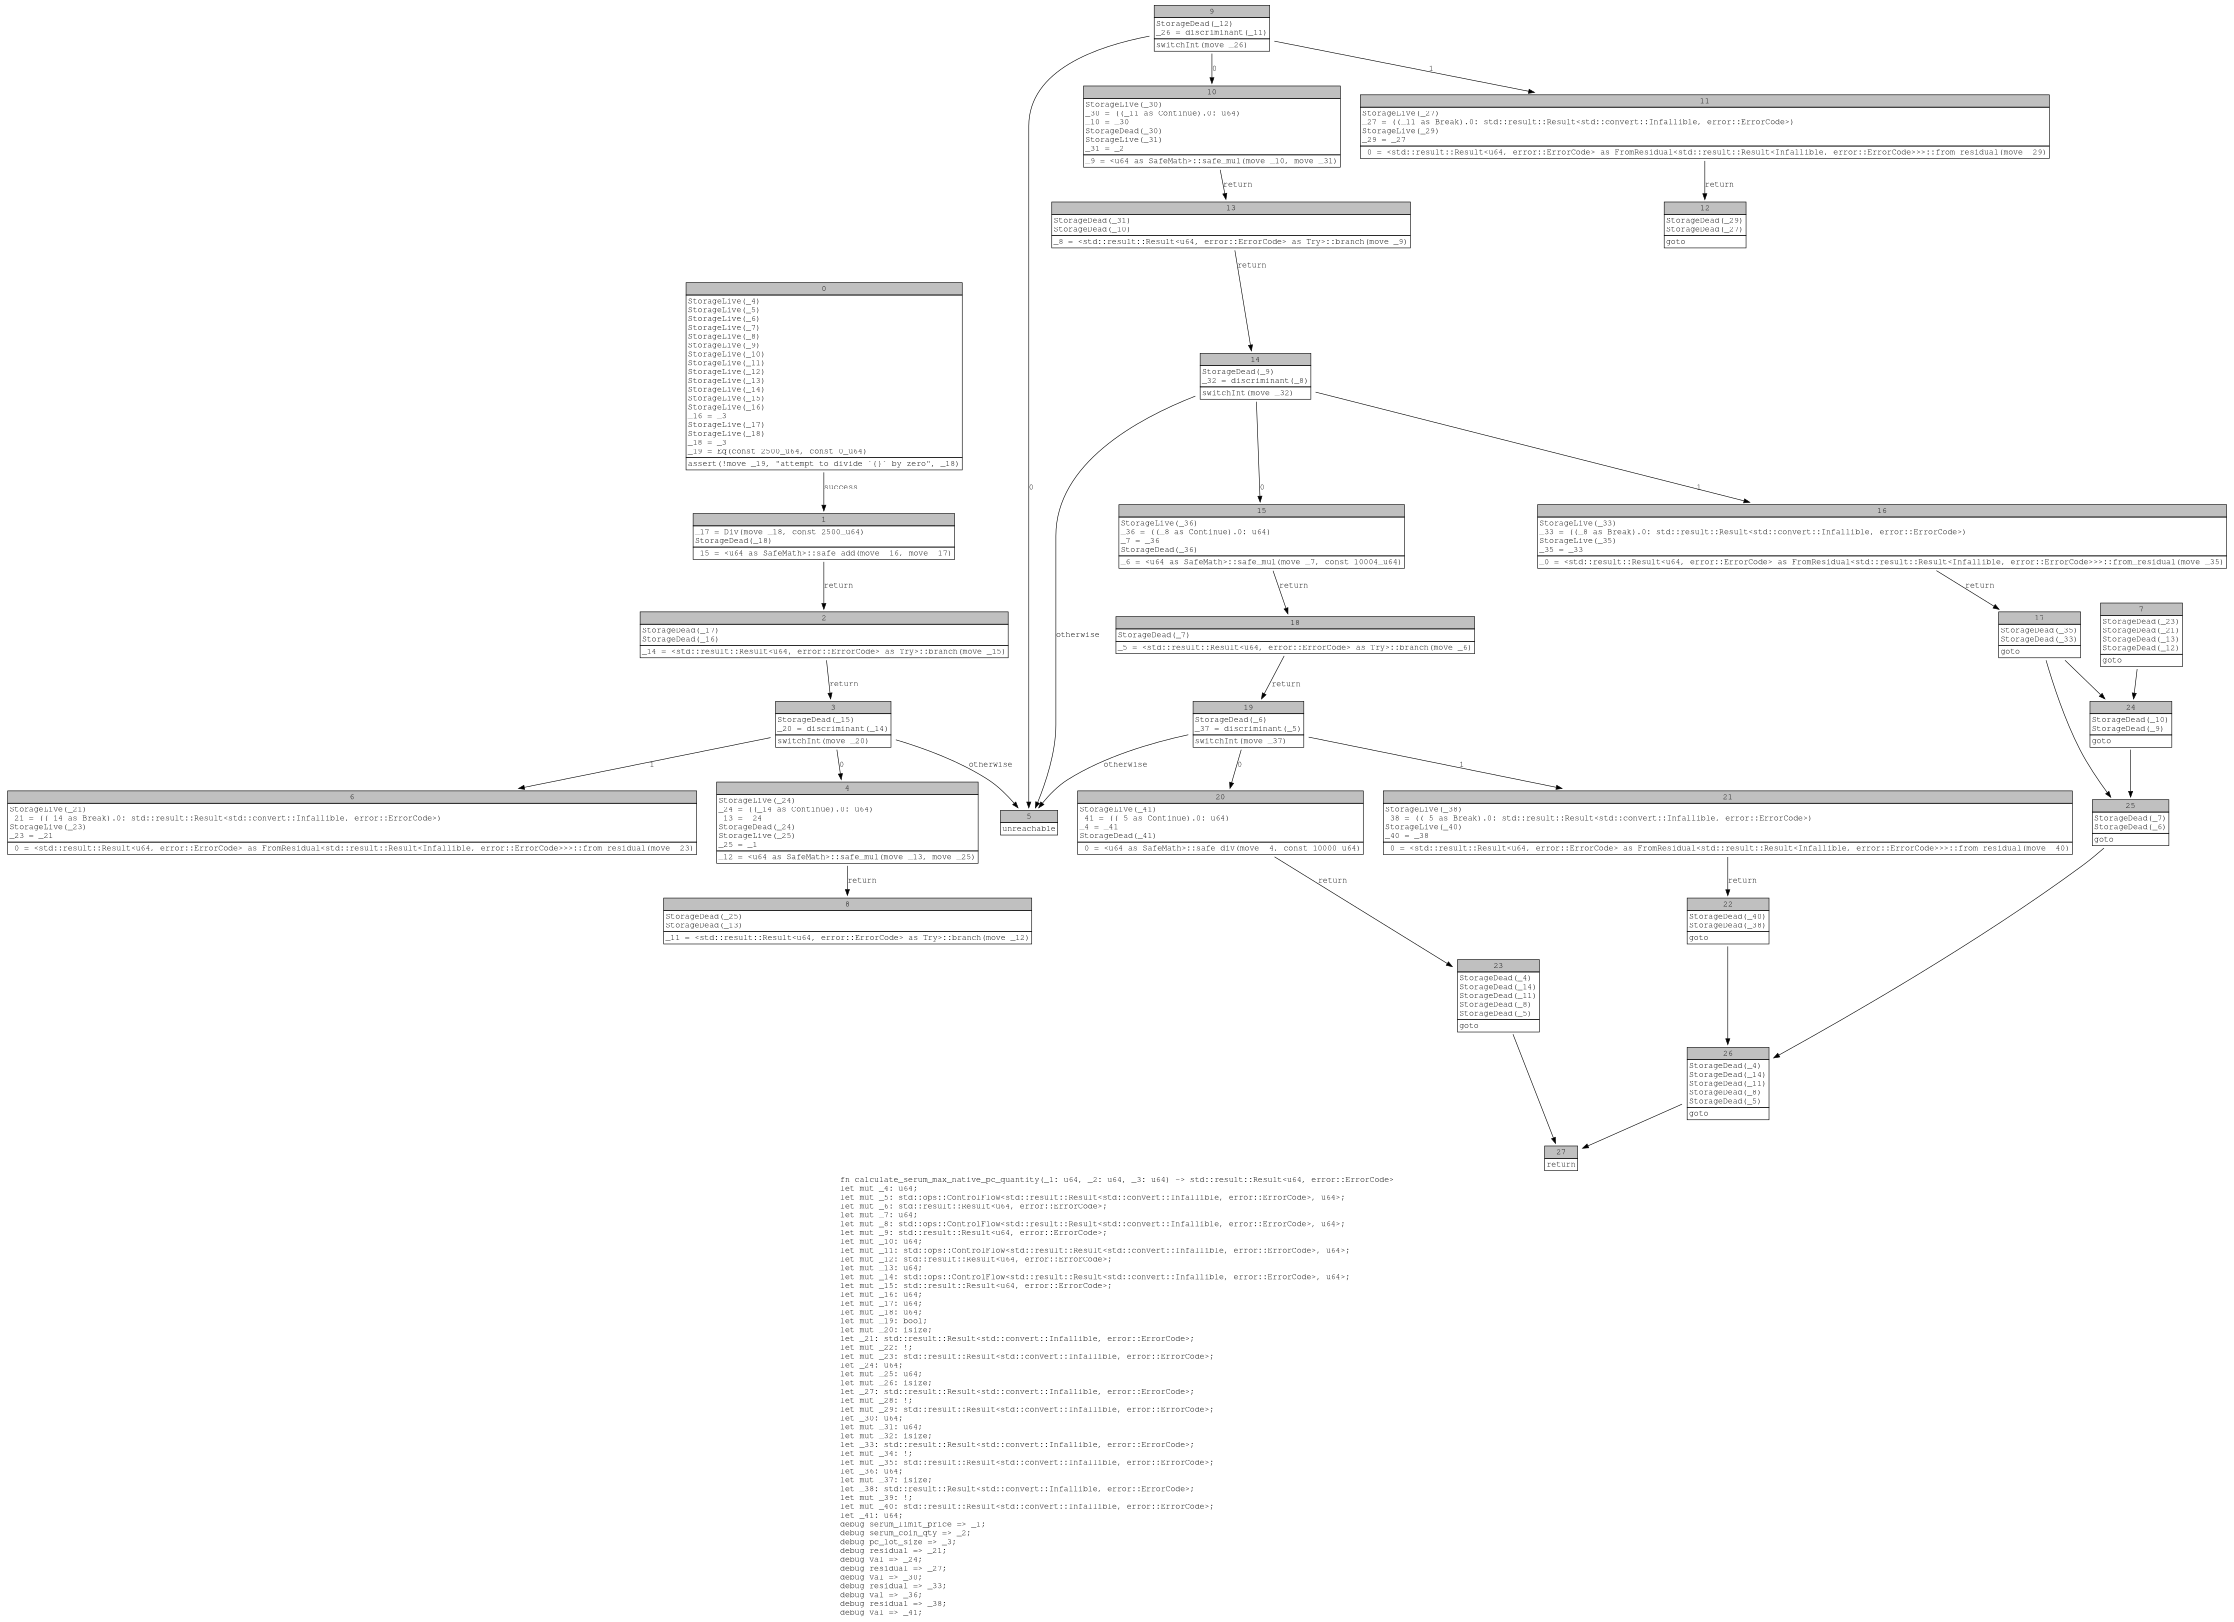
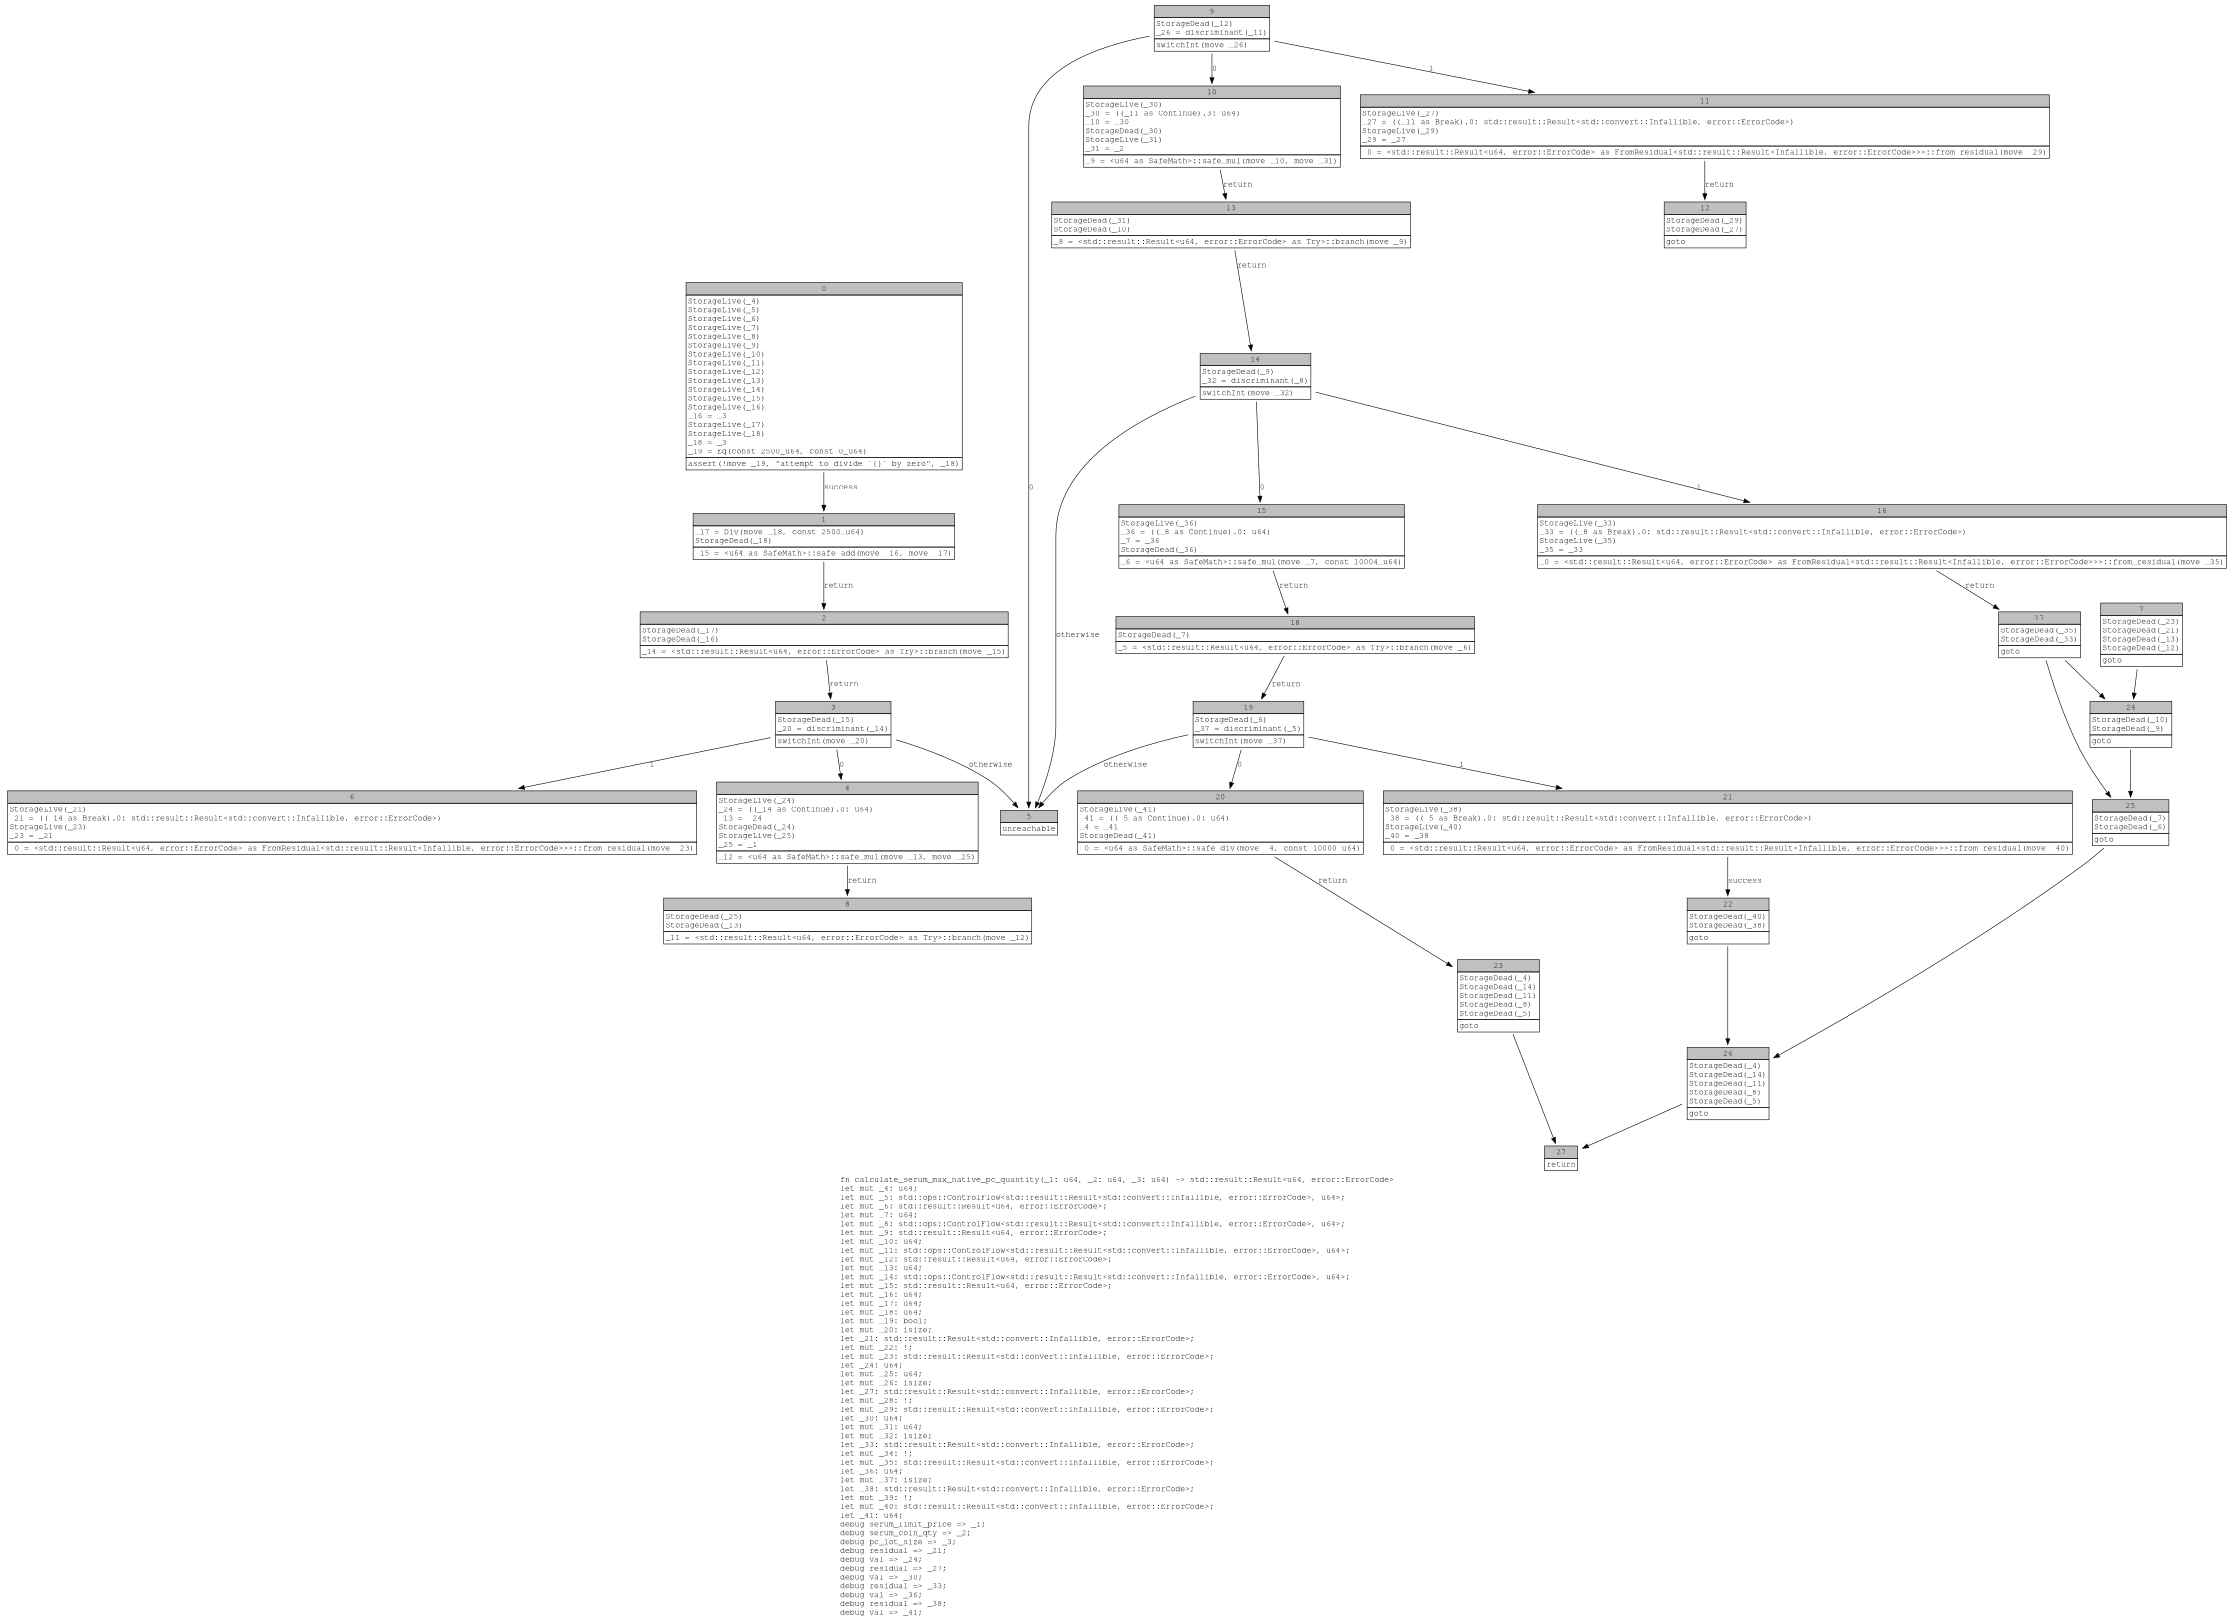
node "10": text "_30 = ((_11 as Continue).0: u64)" -> "_30 = ((_11 as Continue).3: u64)"
edge "21" -> "22": label "return" -> "success"
